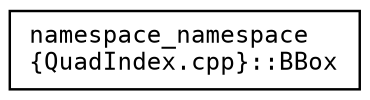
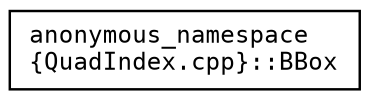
node "namespace_namespace {QuadIndex.cpp}::BBox": label "namespace_namespace {QuadIndex.cpp}::BBox" -> "anonymous_namespace {QuadIndex.cpp}::BBox"
